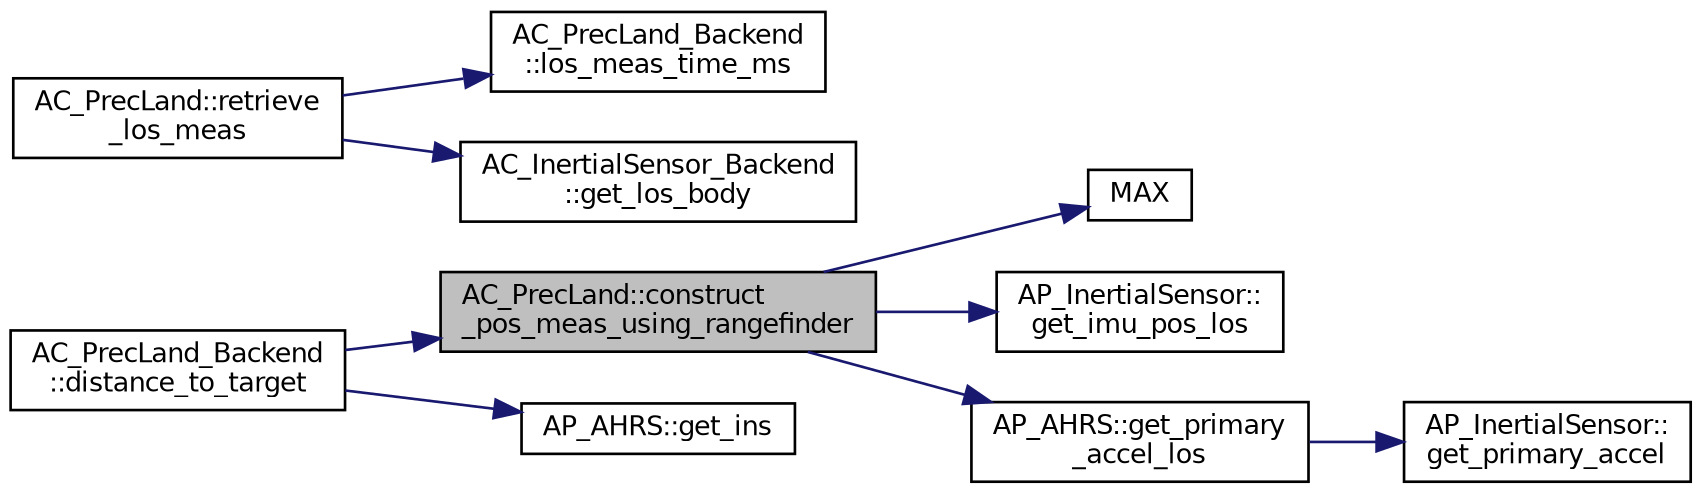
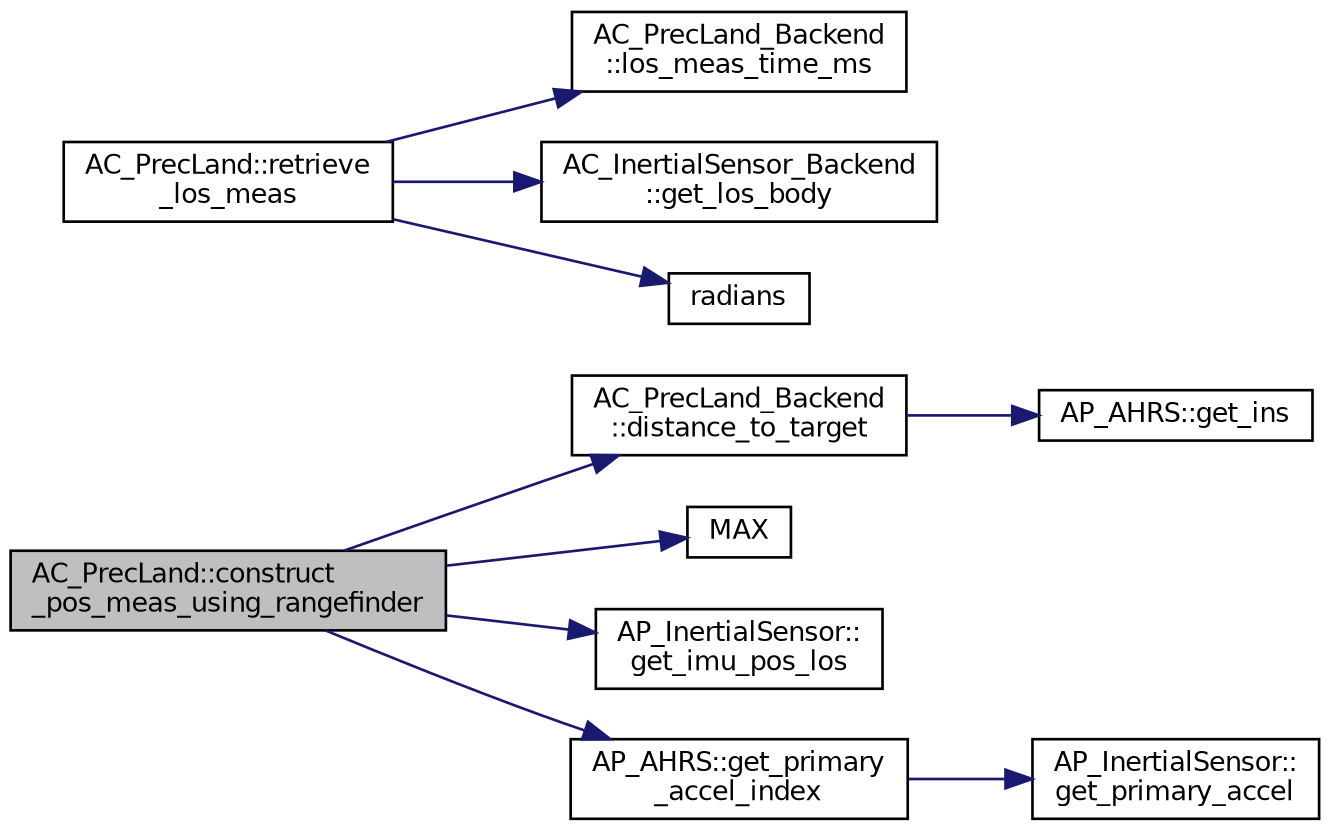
node "radians": added
edge "AC_PrecLand_Backend ::distance_to_target" -> "AC_PrecLand::construct _pos_meas_using_rangefinder": reversed
node "AP_AHRS::get_primary _accel_los": label "AP_AHRS::get_primary _accel_los" -> "AP_AHRS::get_primary _accel_index"
